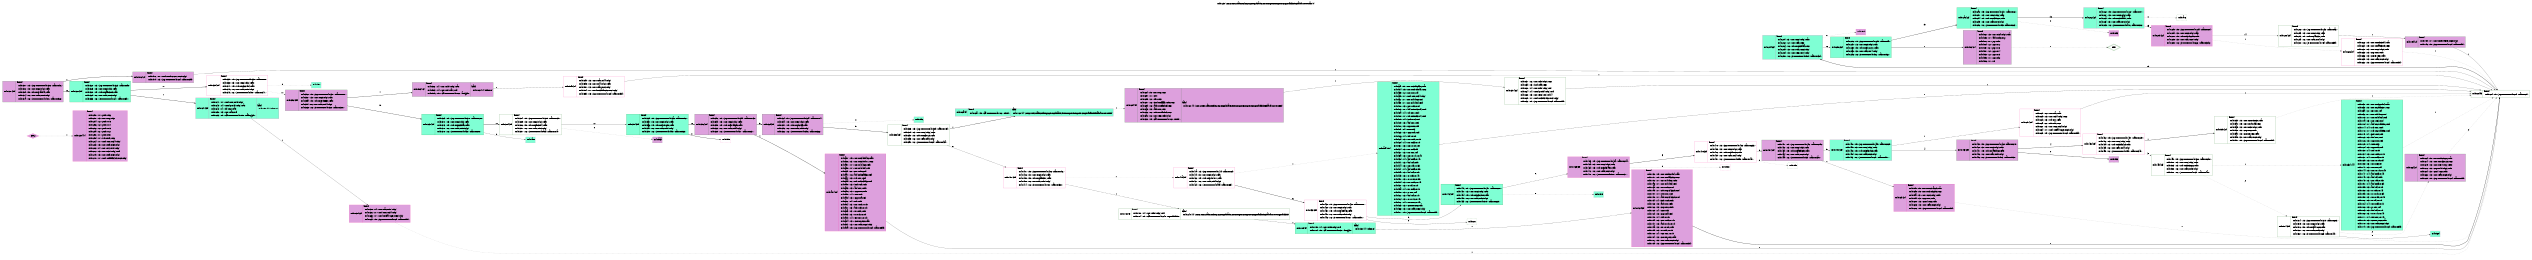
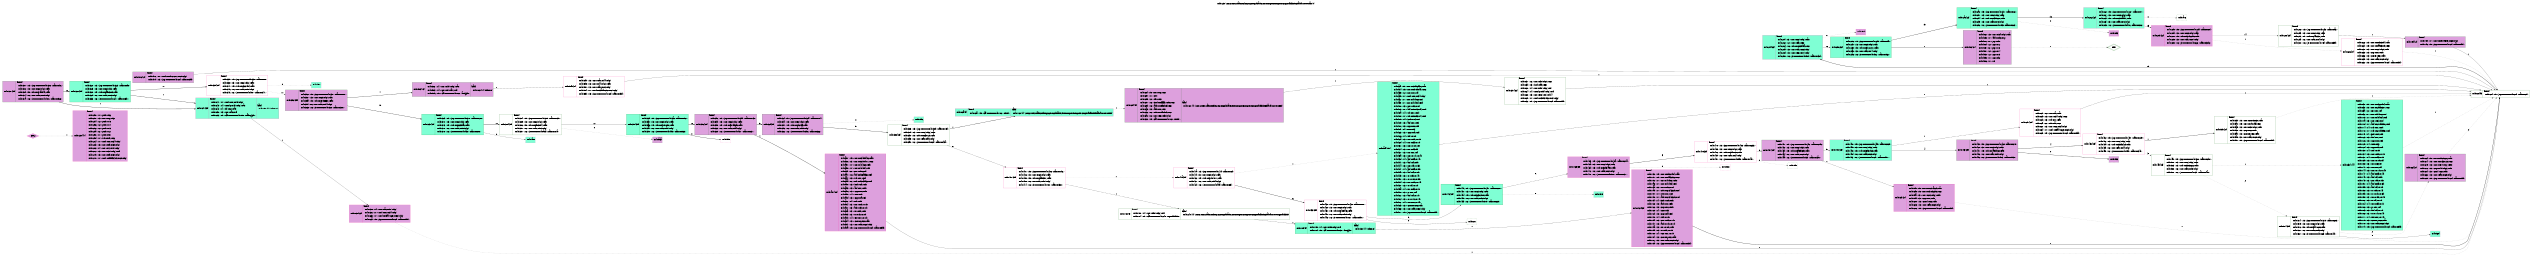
edge "0x401307 [25]" -> "0x401b76 [12]": now "0x401307 [25]" -> "0x401641 [23]"
